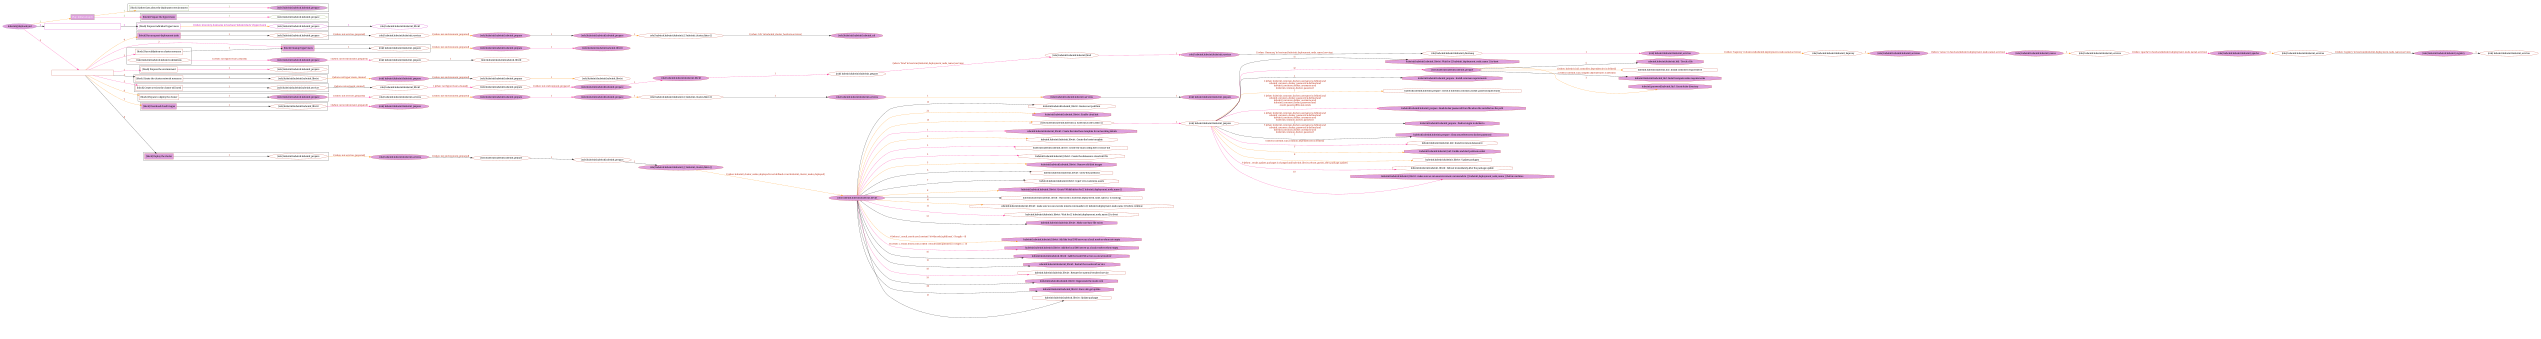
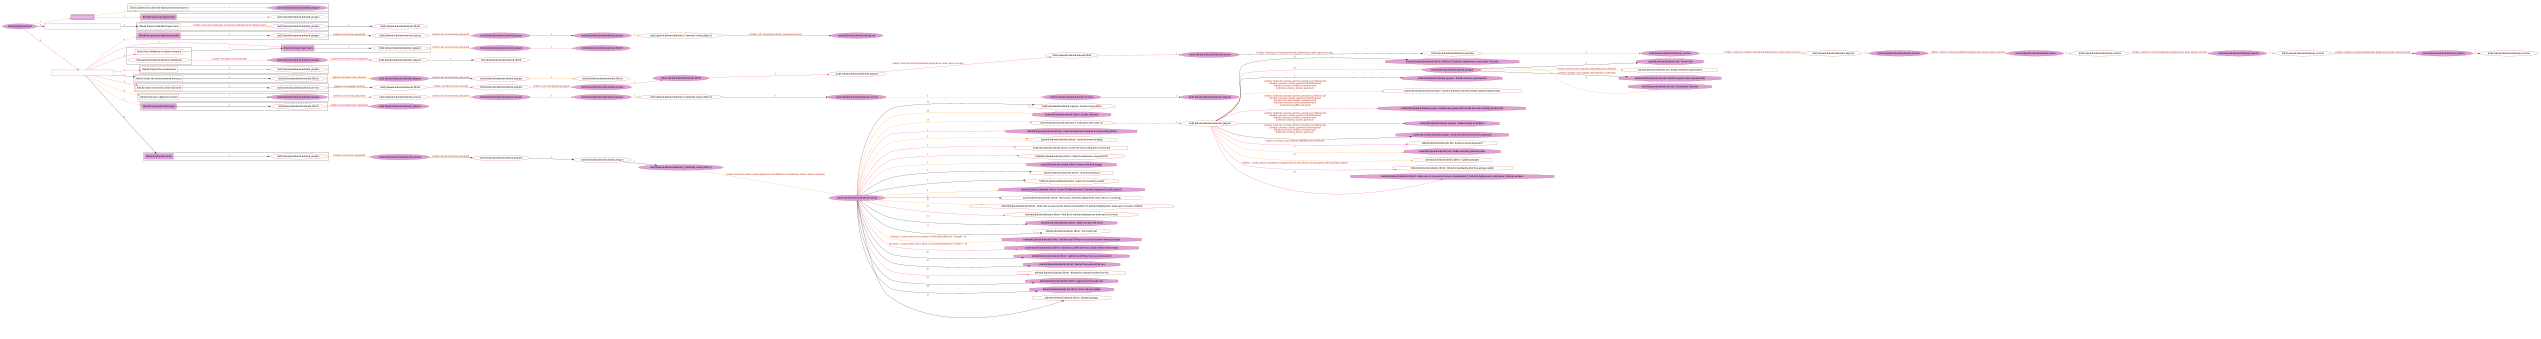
node "kubeinit.kubeinit.kubeinit_libvirt : Resize root partition": label "kubeinit.kubeinit.kubeinit_libvirt : Resize root partition" -> "kubeinit.kubeinit.kubeinit_haproxy : Resize root partition"
node "kubeinit.kubeinit.kubeinit_libvirt : Get resolv lines": added
